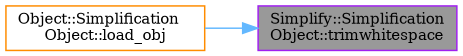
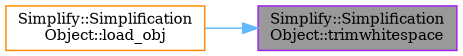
node "Object::Simplification Object::load_obj": label "Object::Simplification Object::load_obj" -> "Simplify::Simplification Object::load_obj"
